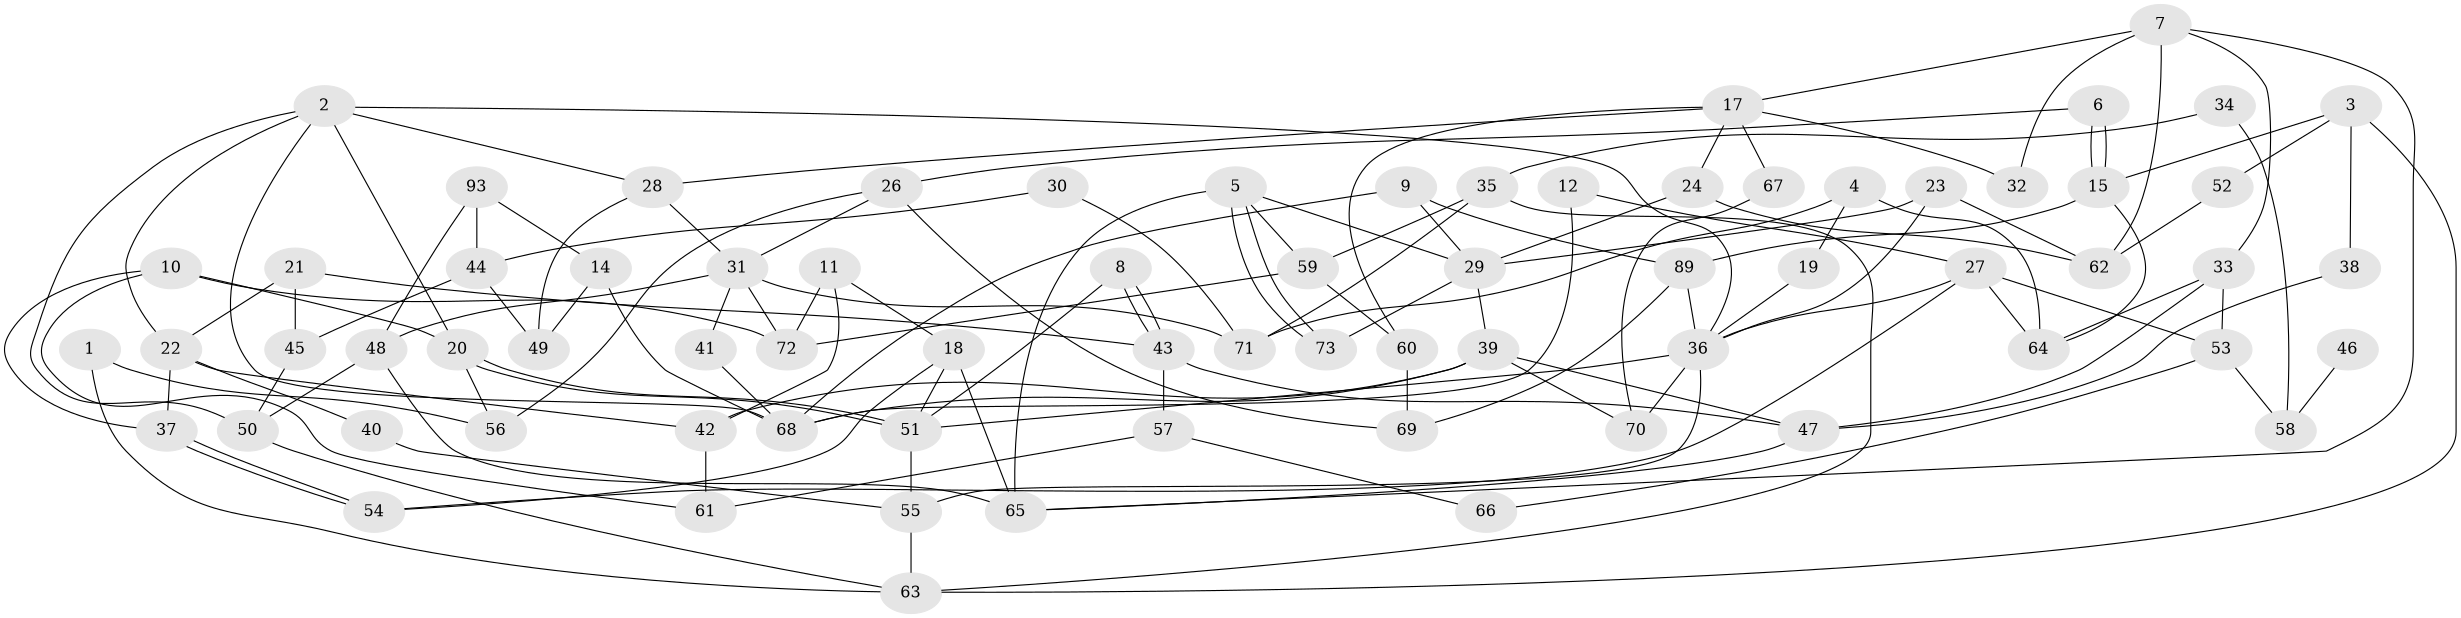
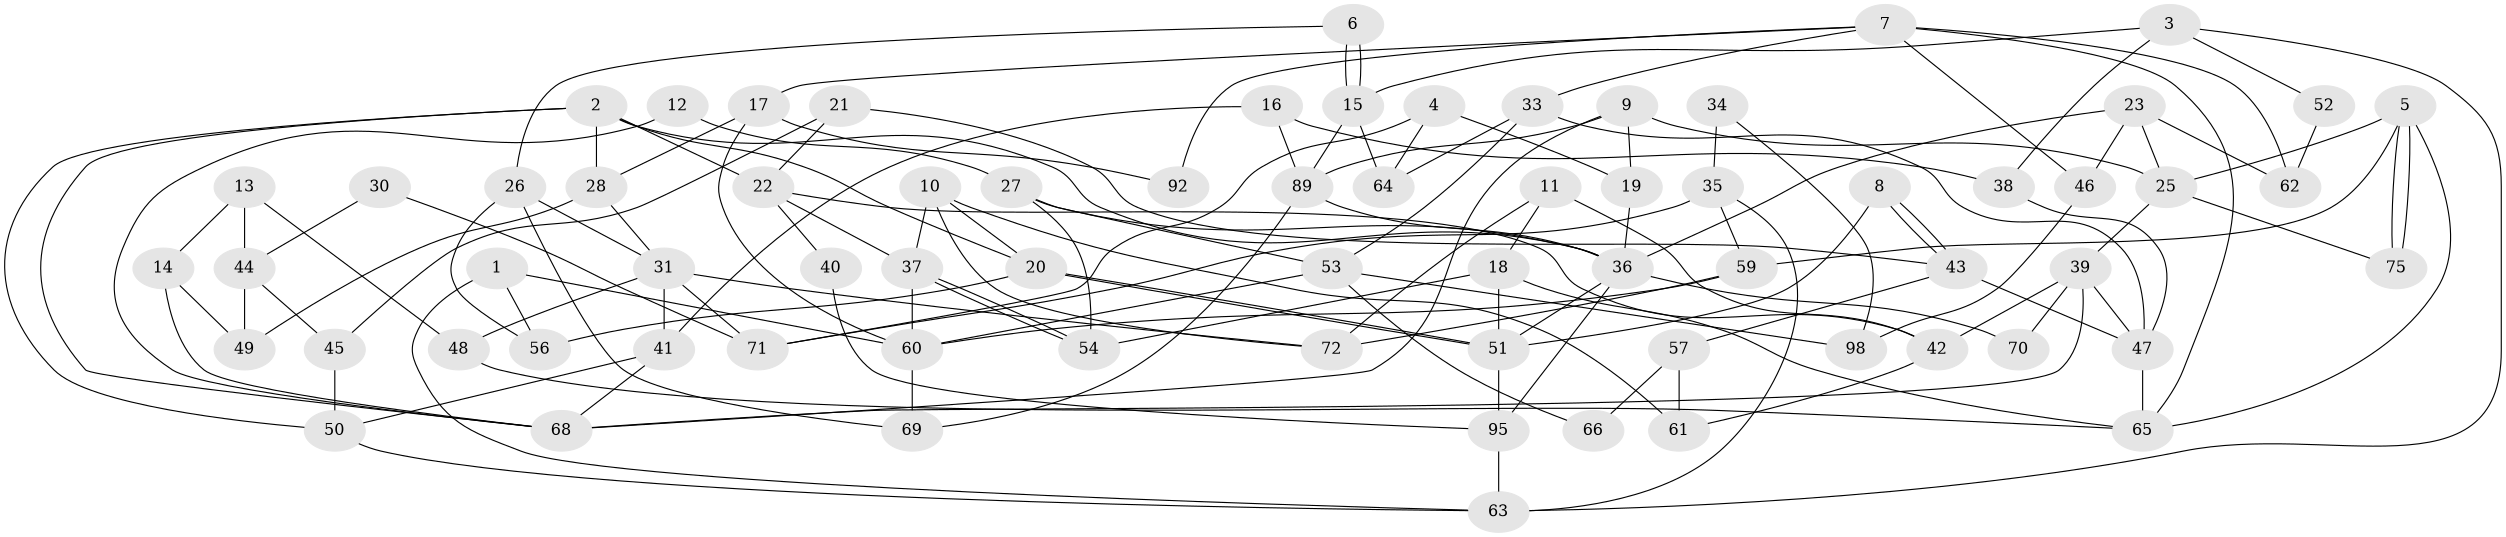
node "16": added
edge "7" -- "46": added
edge "9" -- "19": added
edge "23" -- "46": added
node "93": label "93" -> "13"
node "24": removed
node "67": removed
node "32": label "32" -> "92"
node "29": label "29" -> "25"
edge "1" -- "60": added
edge "53" -- "60": added
edge "27" -- "64": removed
edge "37" -- "60": added
node "73": label "73" -> "75"
edge "48" -- "50": now "41" -- "50"
node "58": label "58" -> "98"
node "55": label "55" -> "95"
